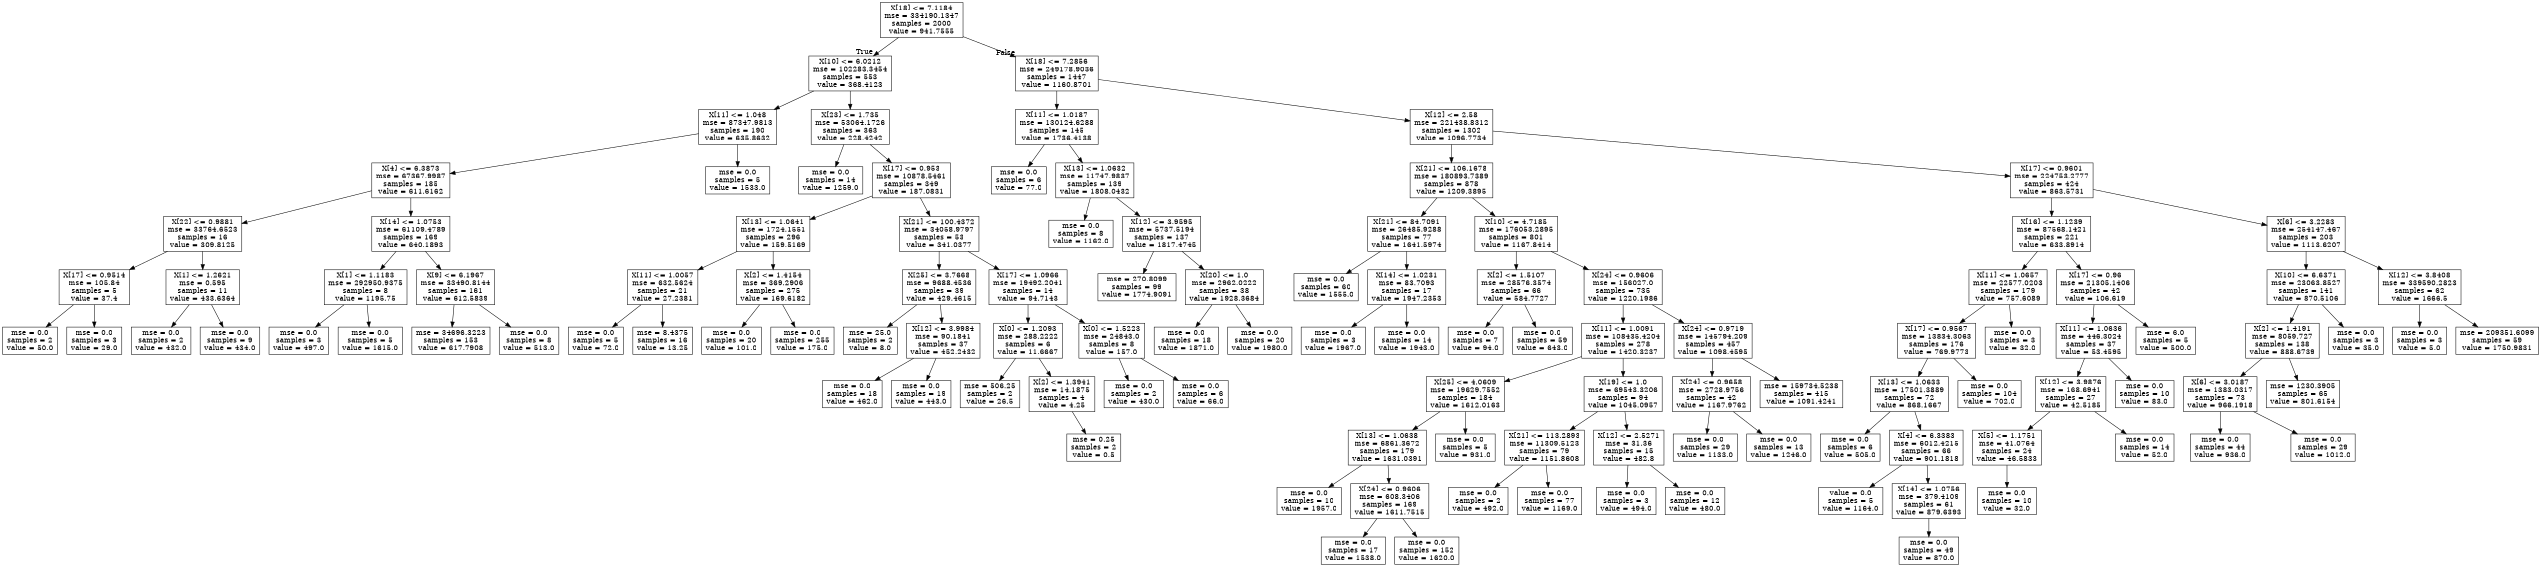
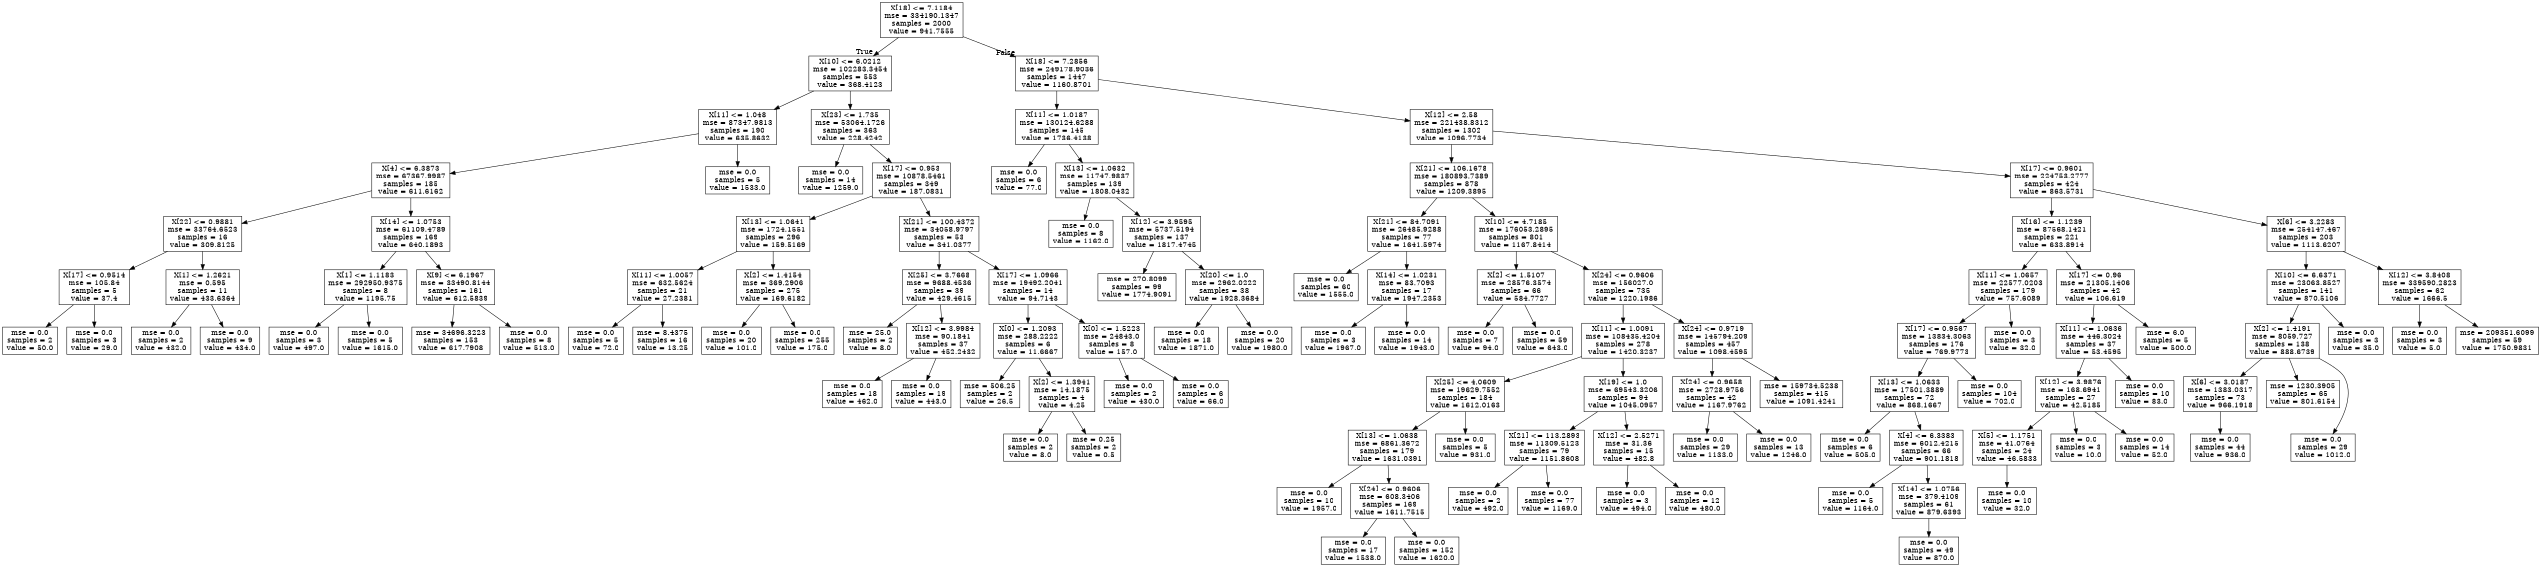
edge "X[6] <= 3.0187 mse = 1383.0317 samples = 73 value = 966.1918" -> "mse = 0.0 samples = 29 value = 1012.0": now "X[2] <= 1.4191 mse = 8059.727 samples = 138 value = 888.6739" -> "mse = 0.0 samples = 29 value = 1012.0"
node "mse = 0.0 samples = 2 value = 8.0": added
node "mse = 0.0 samples = 3 value = 10.0": added
node "value = 0.0 samples = 5 value = 1164.0": label "value = 0.0 samples = 5 value = 1164.0" -> "mse = 0.0 samples = 5 value = 1164.0"
